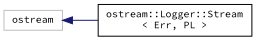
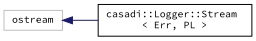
node "ostream::Logger::Stream < Err, PL >": label "ostream::Logger::Stream < Err, PL >" -> "casadi::Logger::Stream < Err, PL >"
